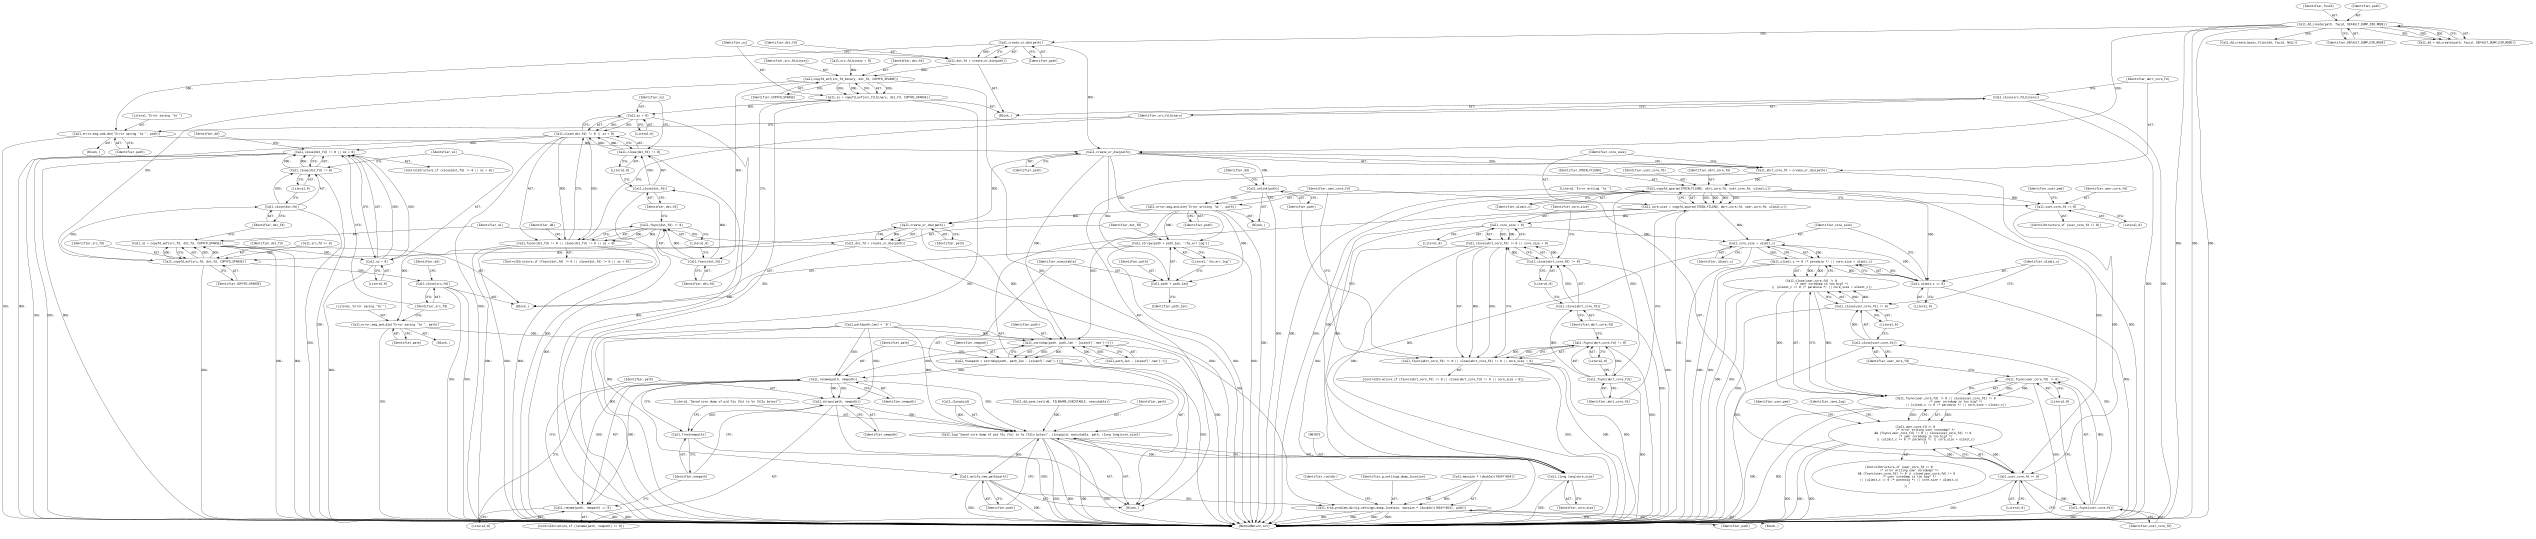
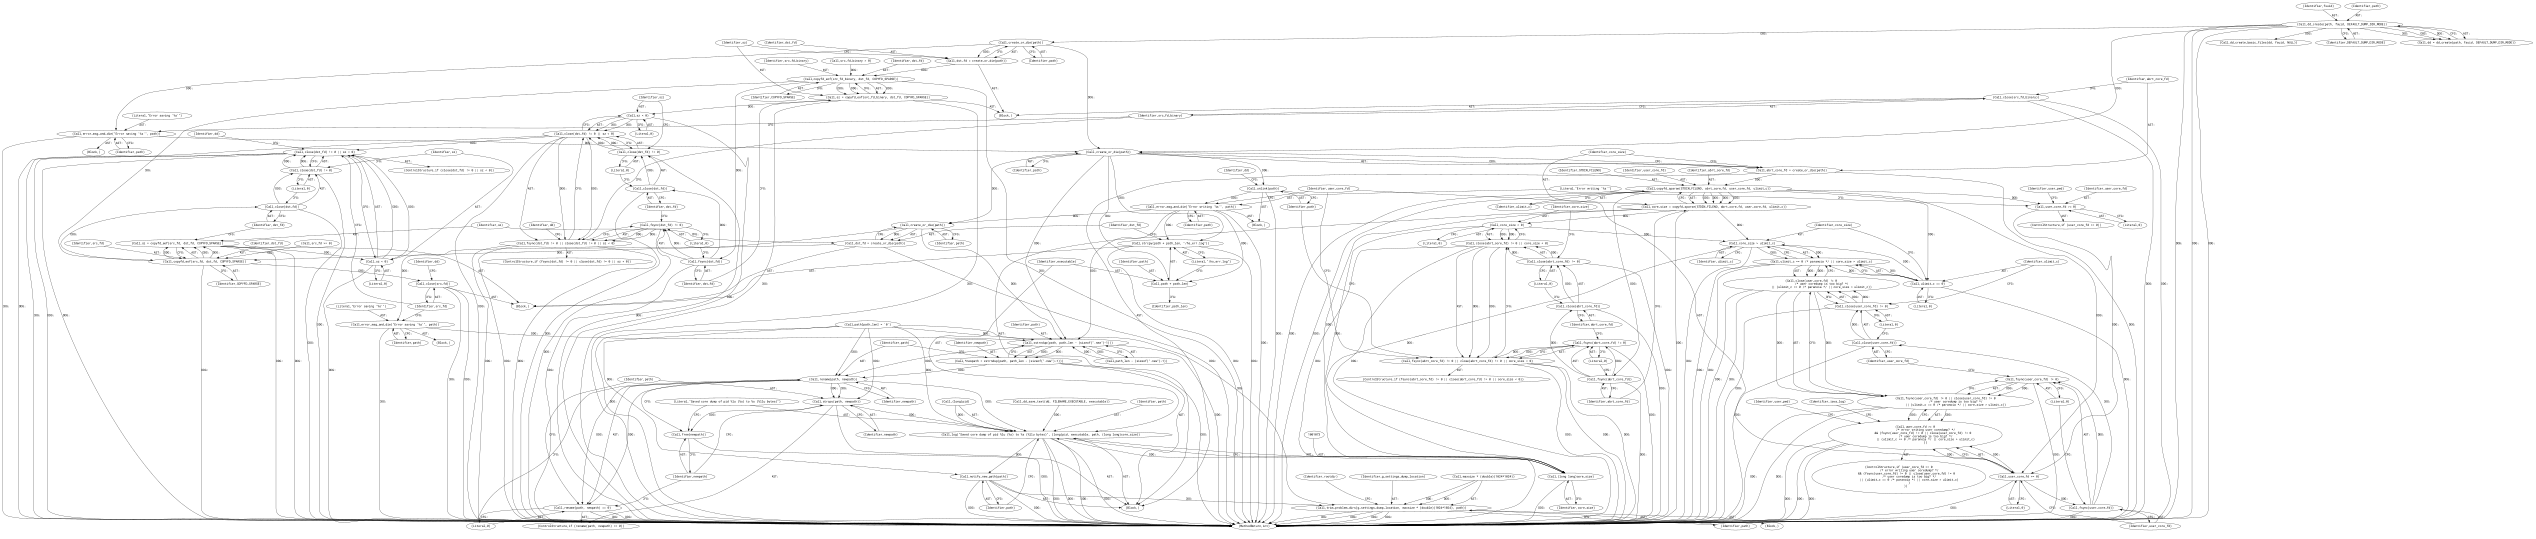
edge "(Call,close(abrt_core_fd) != 0 || core_size < 0)" -> "(Call,close(abrt_core_fd) != 0)": removed, label "CFG:"
edge "(Call,fsync(dst_fd))" -> "(MethodReturn,int)": added, label "DDG:"
